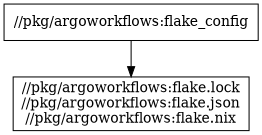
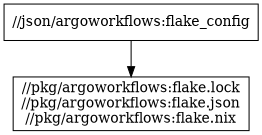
node "//pkg/argoworkflows:flake_config": label "//pkg/argoworkflows:flake_config" -> "//json/argoworkflows:flake_config"
